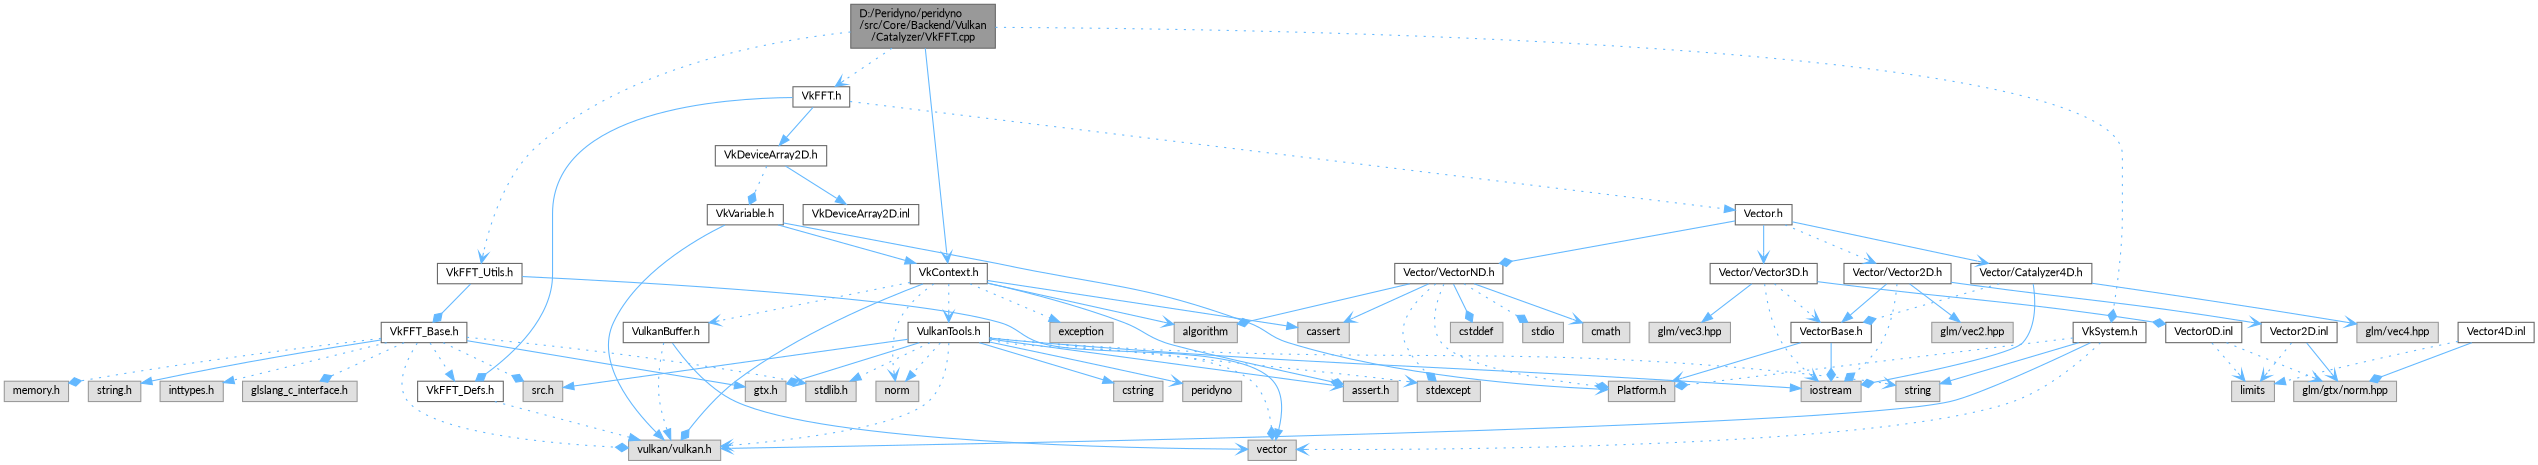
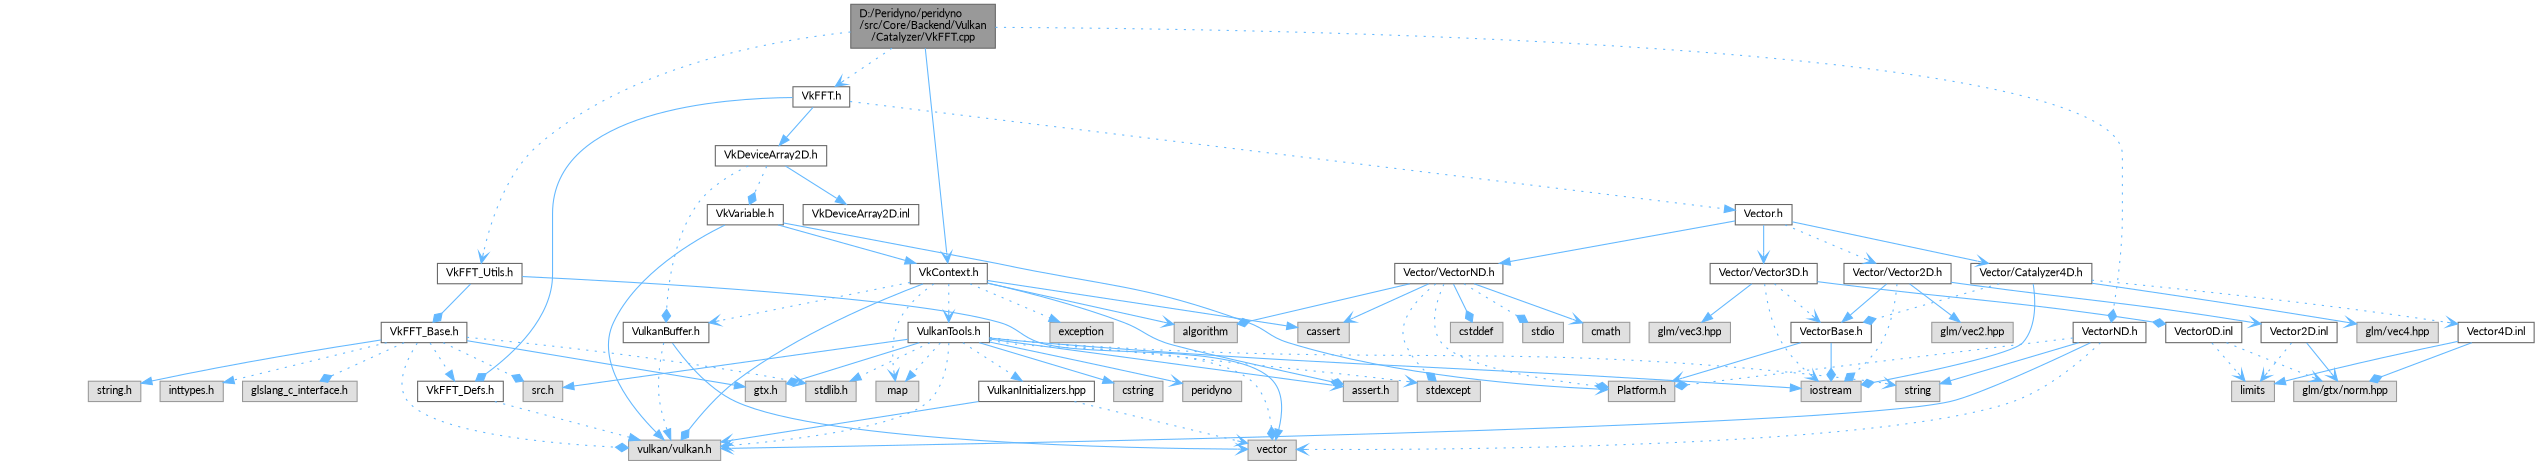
edge "VkDeviceArray2D.h" -> "VulkanBuffer.h": added
edge "Vector.h" -> "Vector/VectorND.h": arrowhead diamond -> normal
edge "Vector/Catalyzer4D.h" -> "Vector4D.inl": added
node "VkSystem.h": label "VkSystem.h" -> "VectorND.h"
edge "Vector4D.inl" -> "limits": style dotted -> solid
node "memory.h": removed
node "norm": label "norm" -> "map"
node "VulkanInitializers.hpp": added
